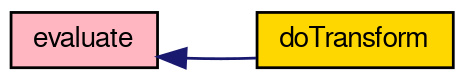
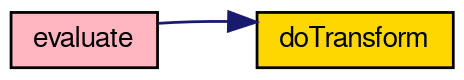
edge "doTransform" -> "evaluate": reversed
